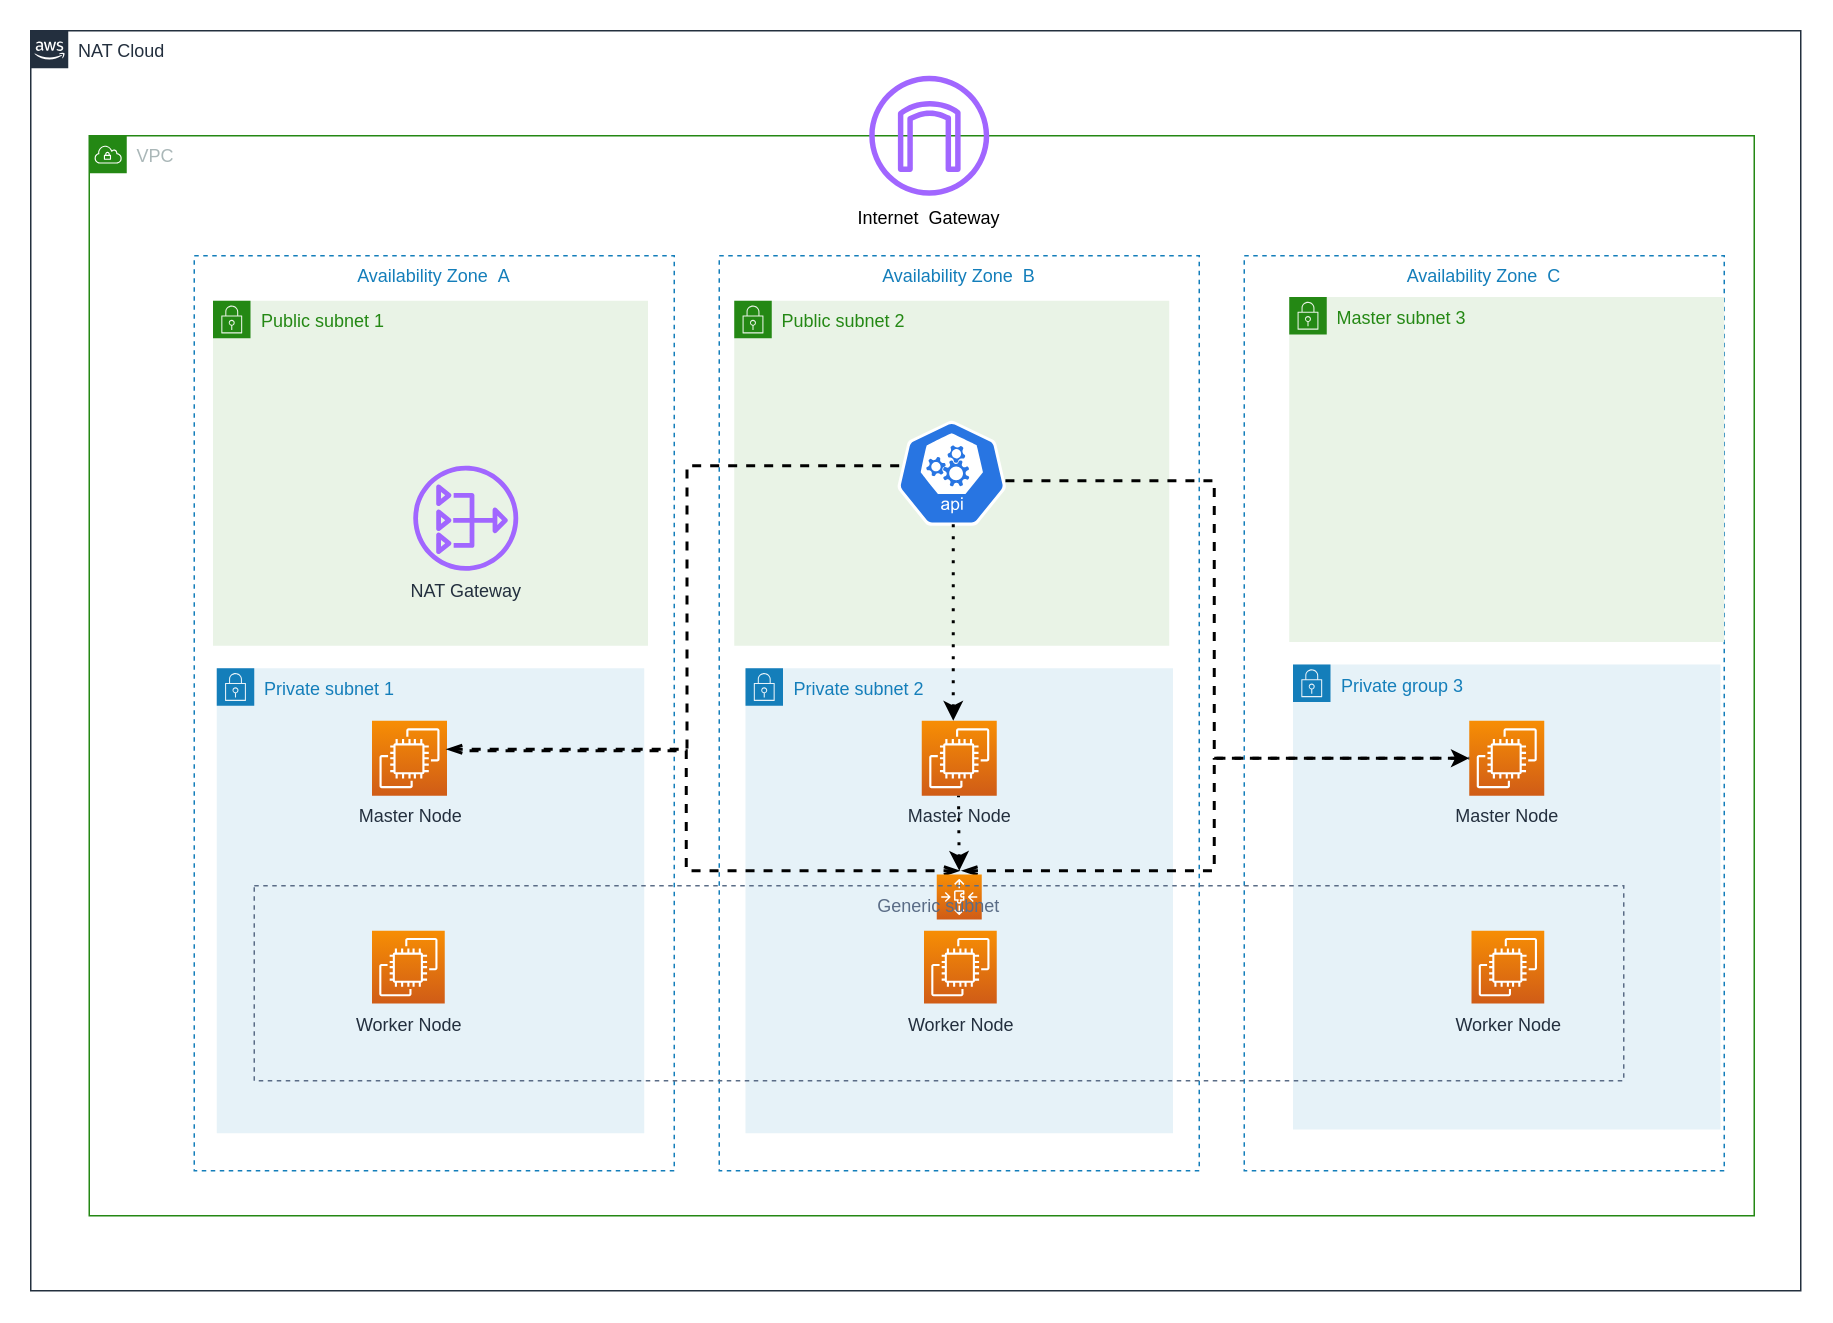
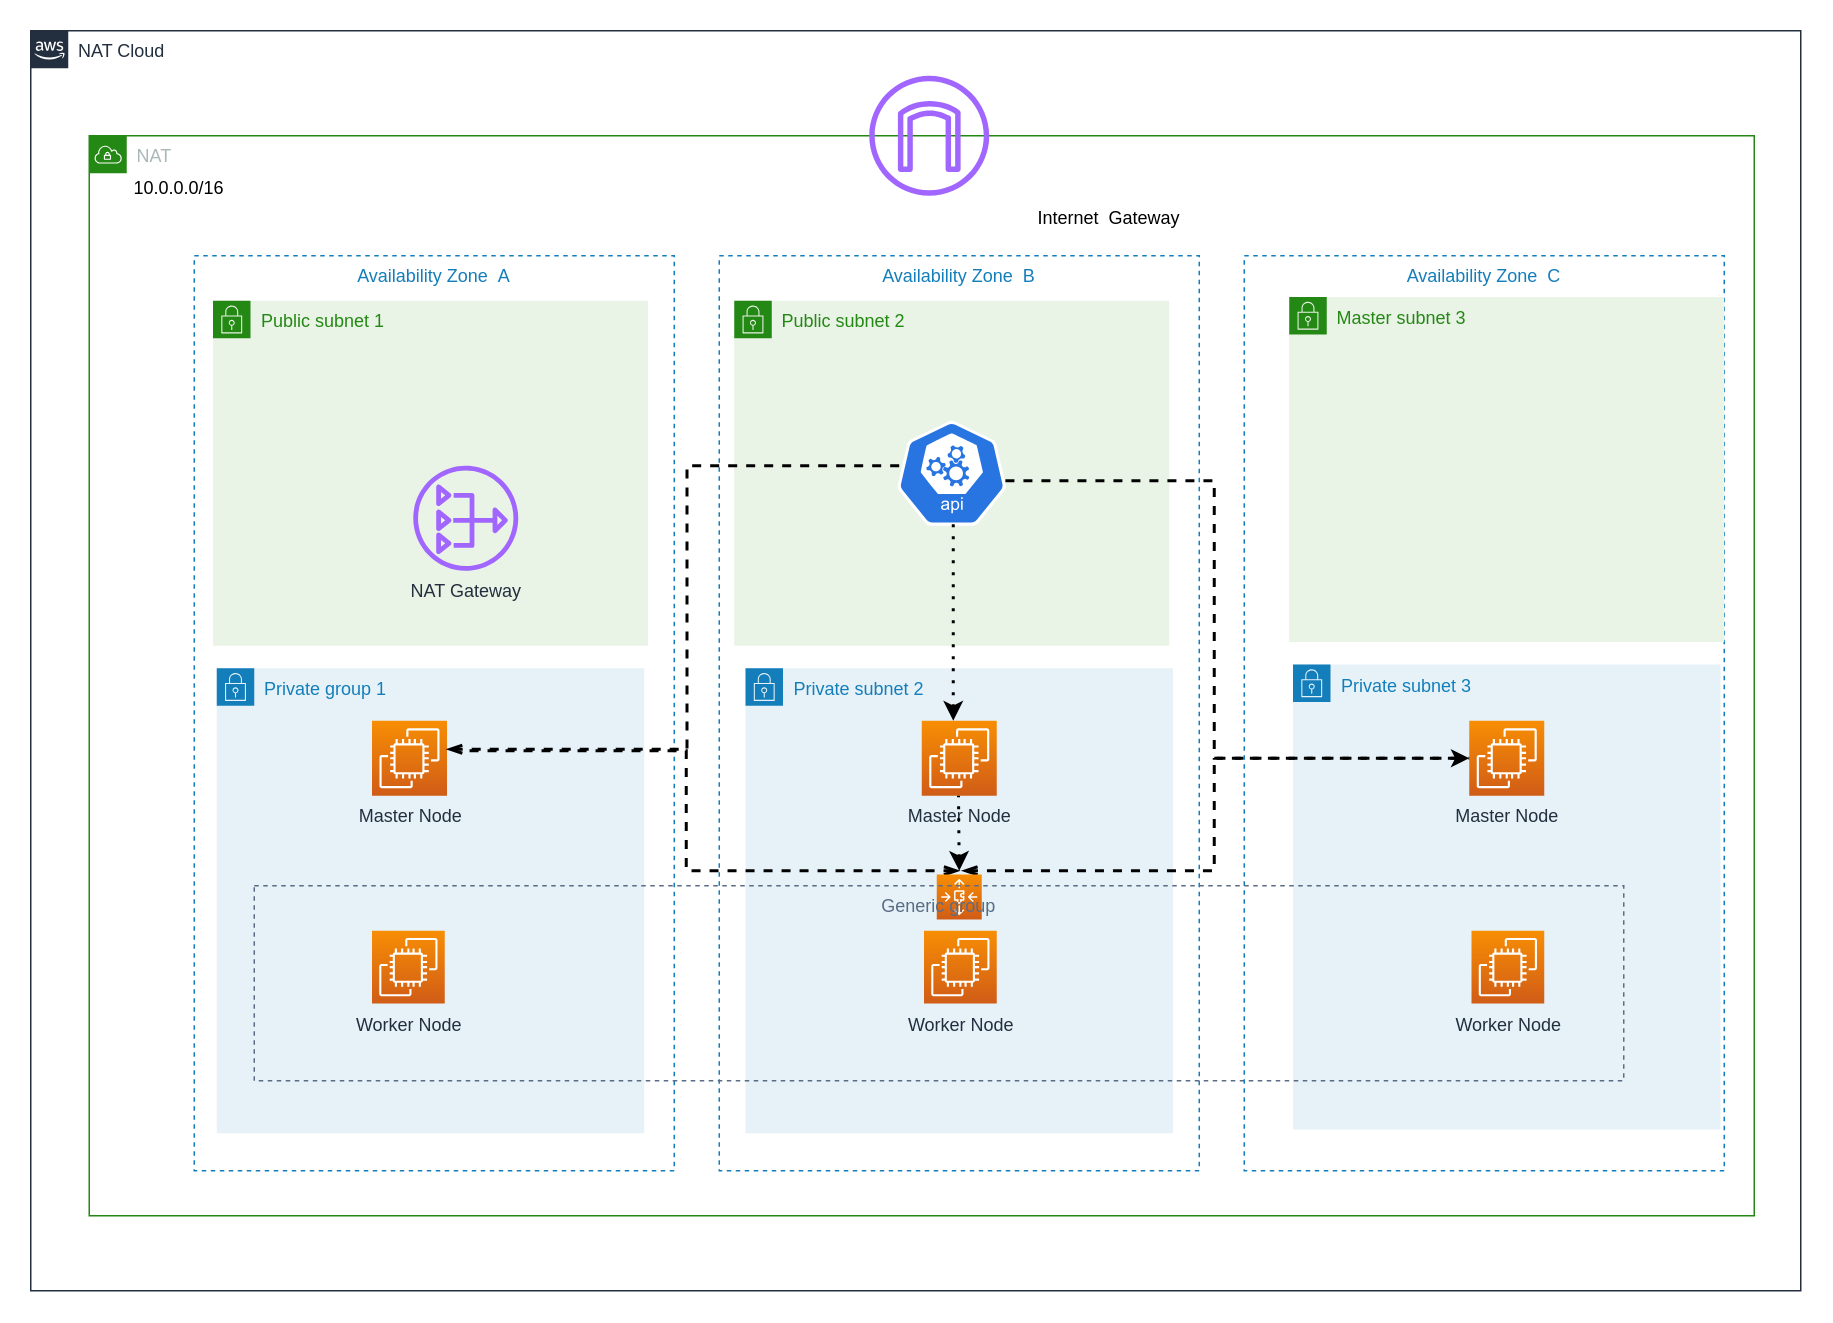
node "VPC": label "VPC" -> "NAT"
node "10.0.0.0/16": added
node "Internet Gateway": moved (929, 218) -> (1109, 218)
node "Private group 3": label "Private group 3" -> "Private subnet 3"
node "Private subnet 1": label "Private subnet 1" -> "Private group 1"
node "Generic subnet": label "Generic subnet" -> "Generic group"
